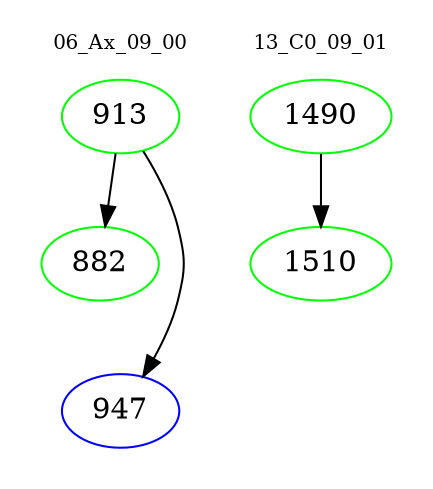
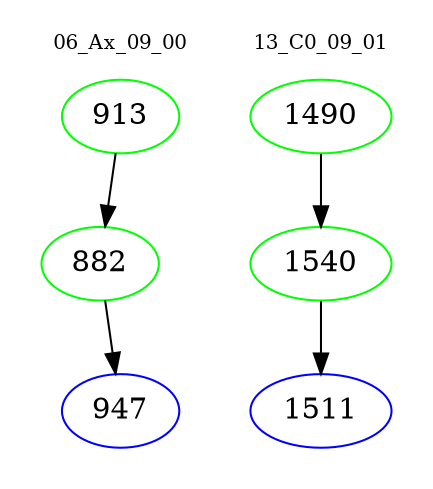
edge "913" -> "947": now "882" -> "947"
node "1510": label "1510" -> "1540"
node "1511": added
